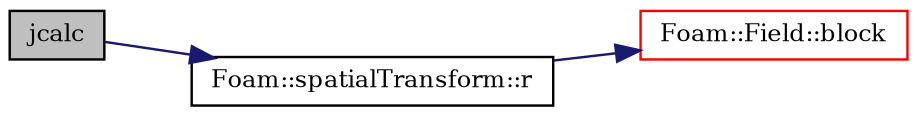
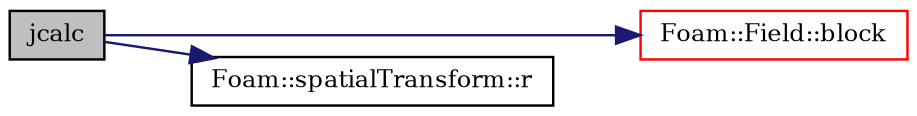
edge "Foam::spatialTransform::r" -> "Foam::Field::block": now "jcalc" -> "Foam::Field::block"
